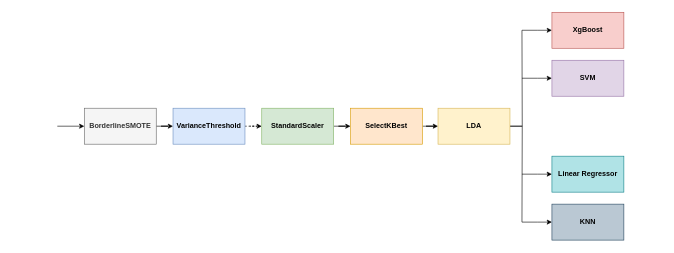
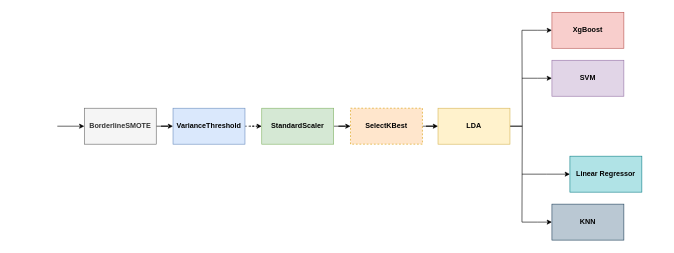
node "SelectKBest": style solid -> dashed
node "Linear Regressor": moved (588, 174) -> (606, 174)
